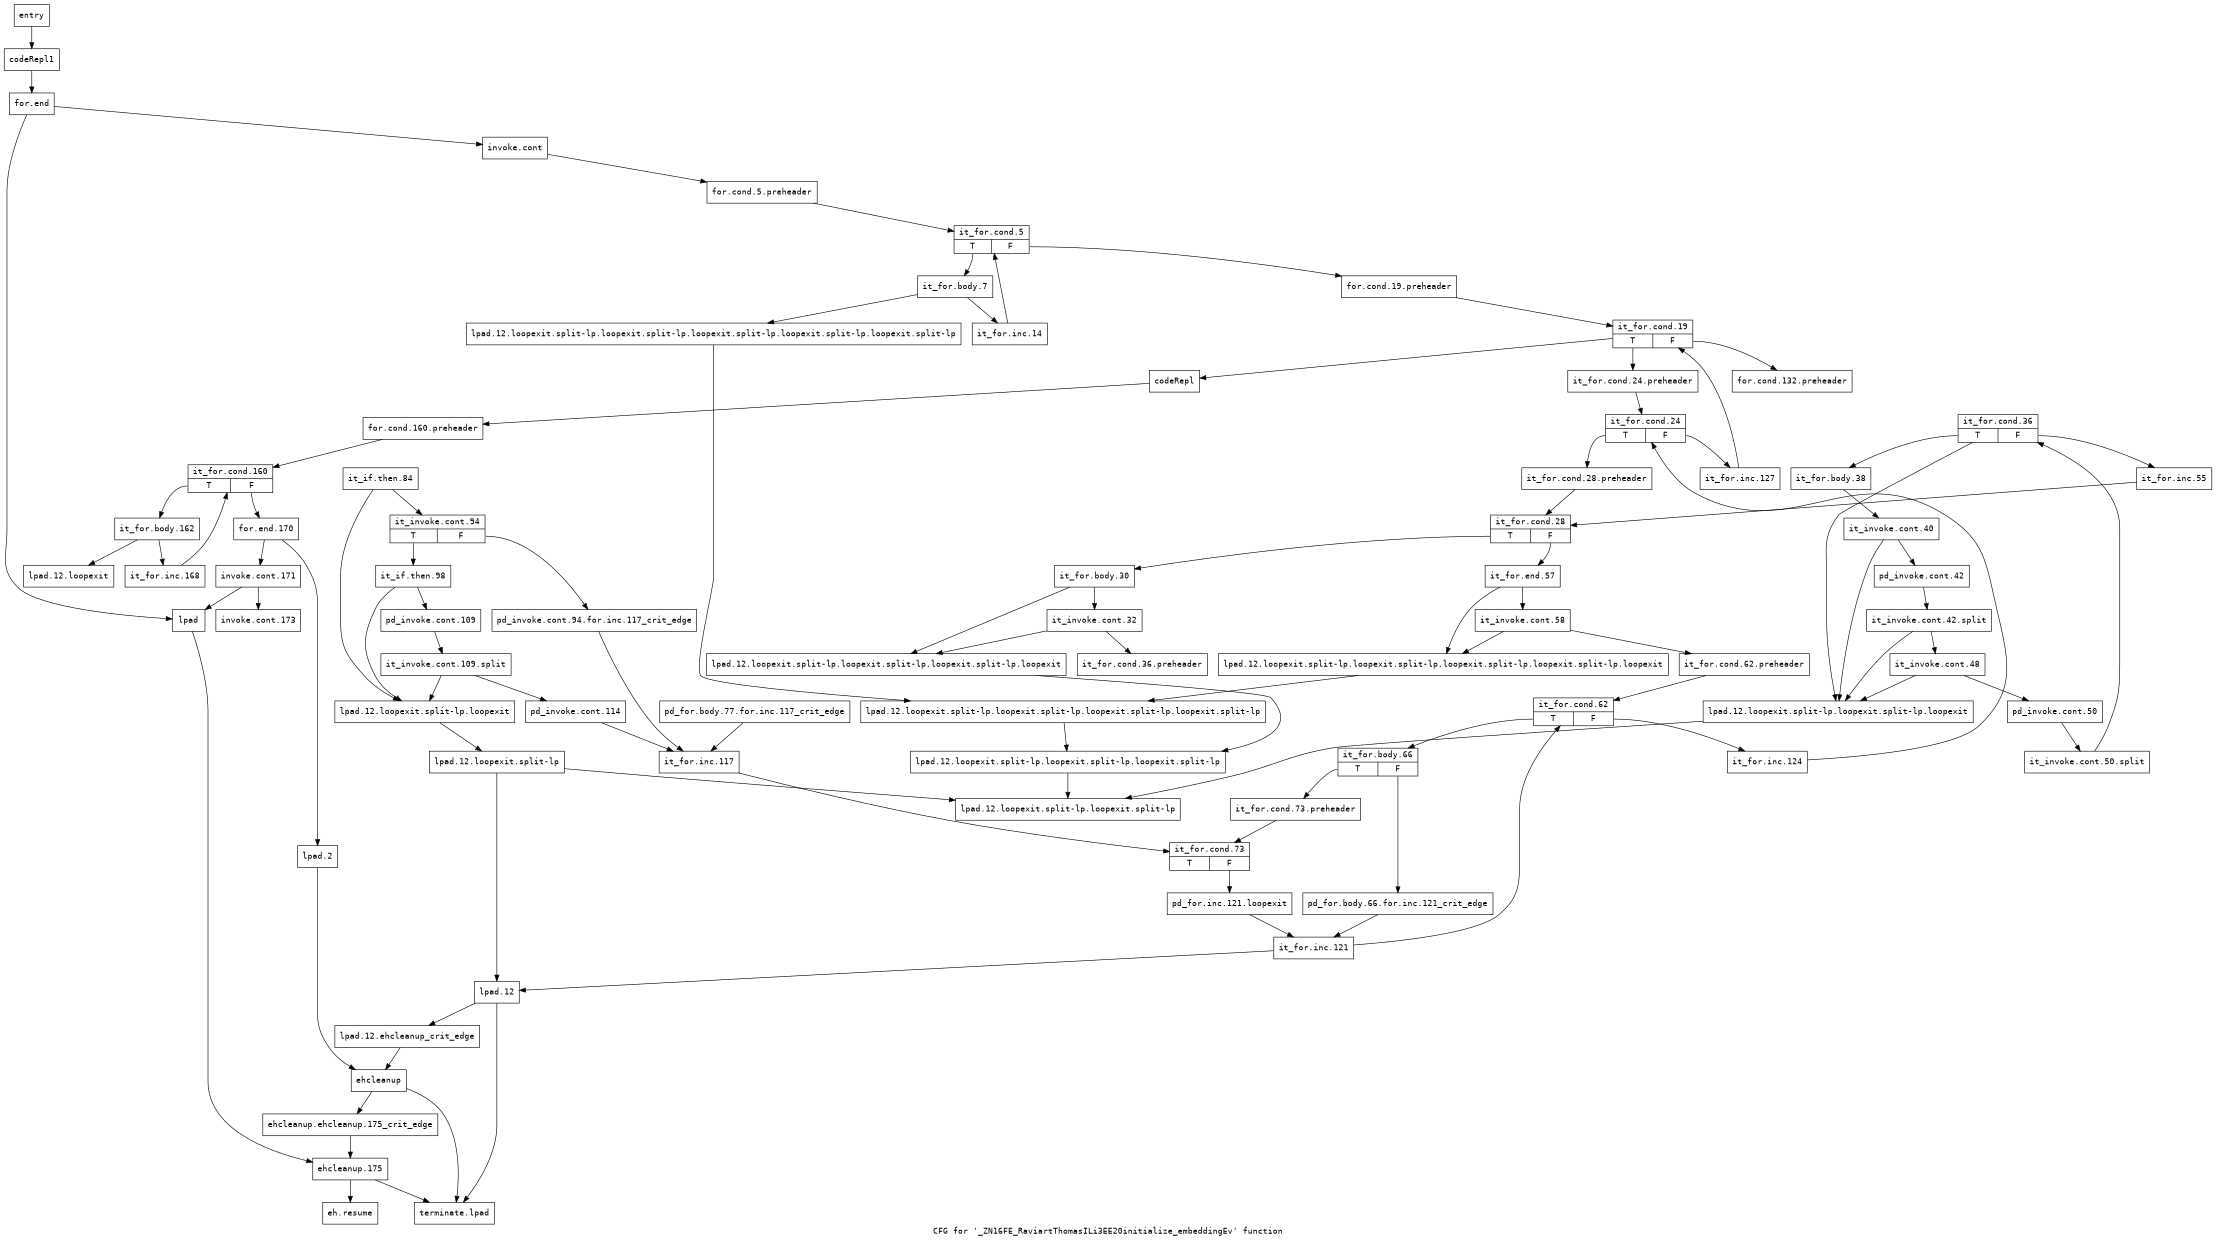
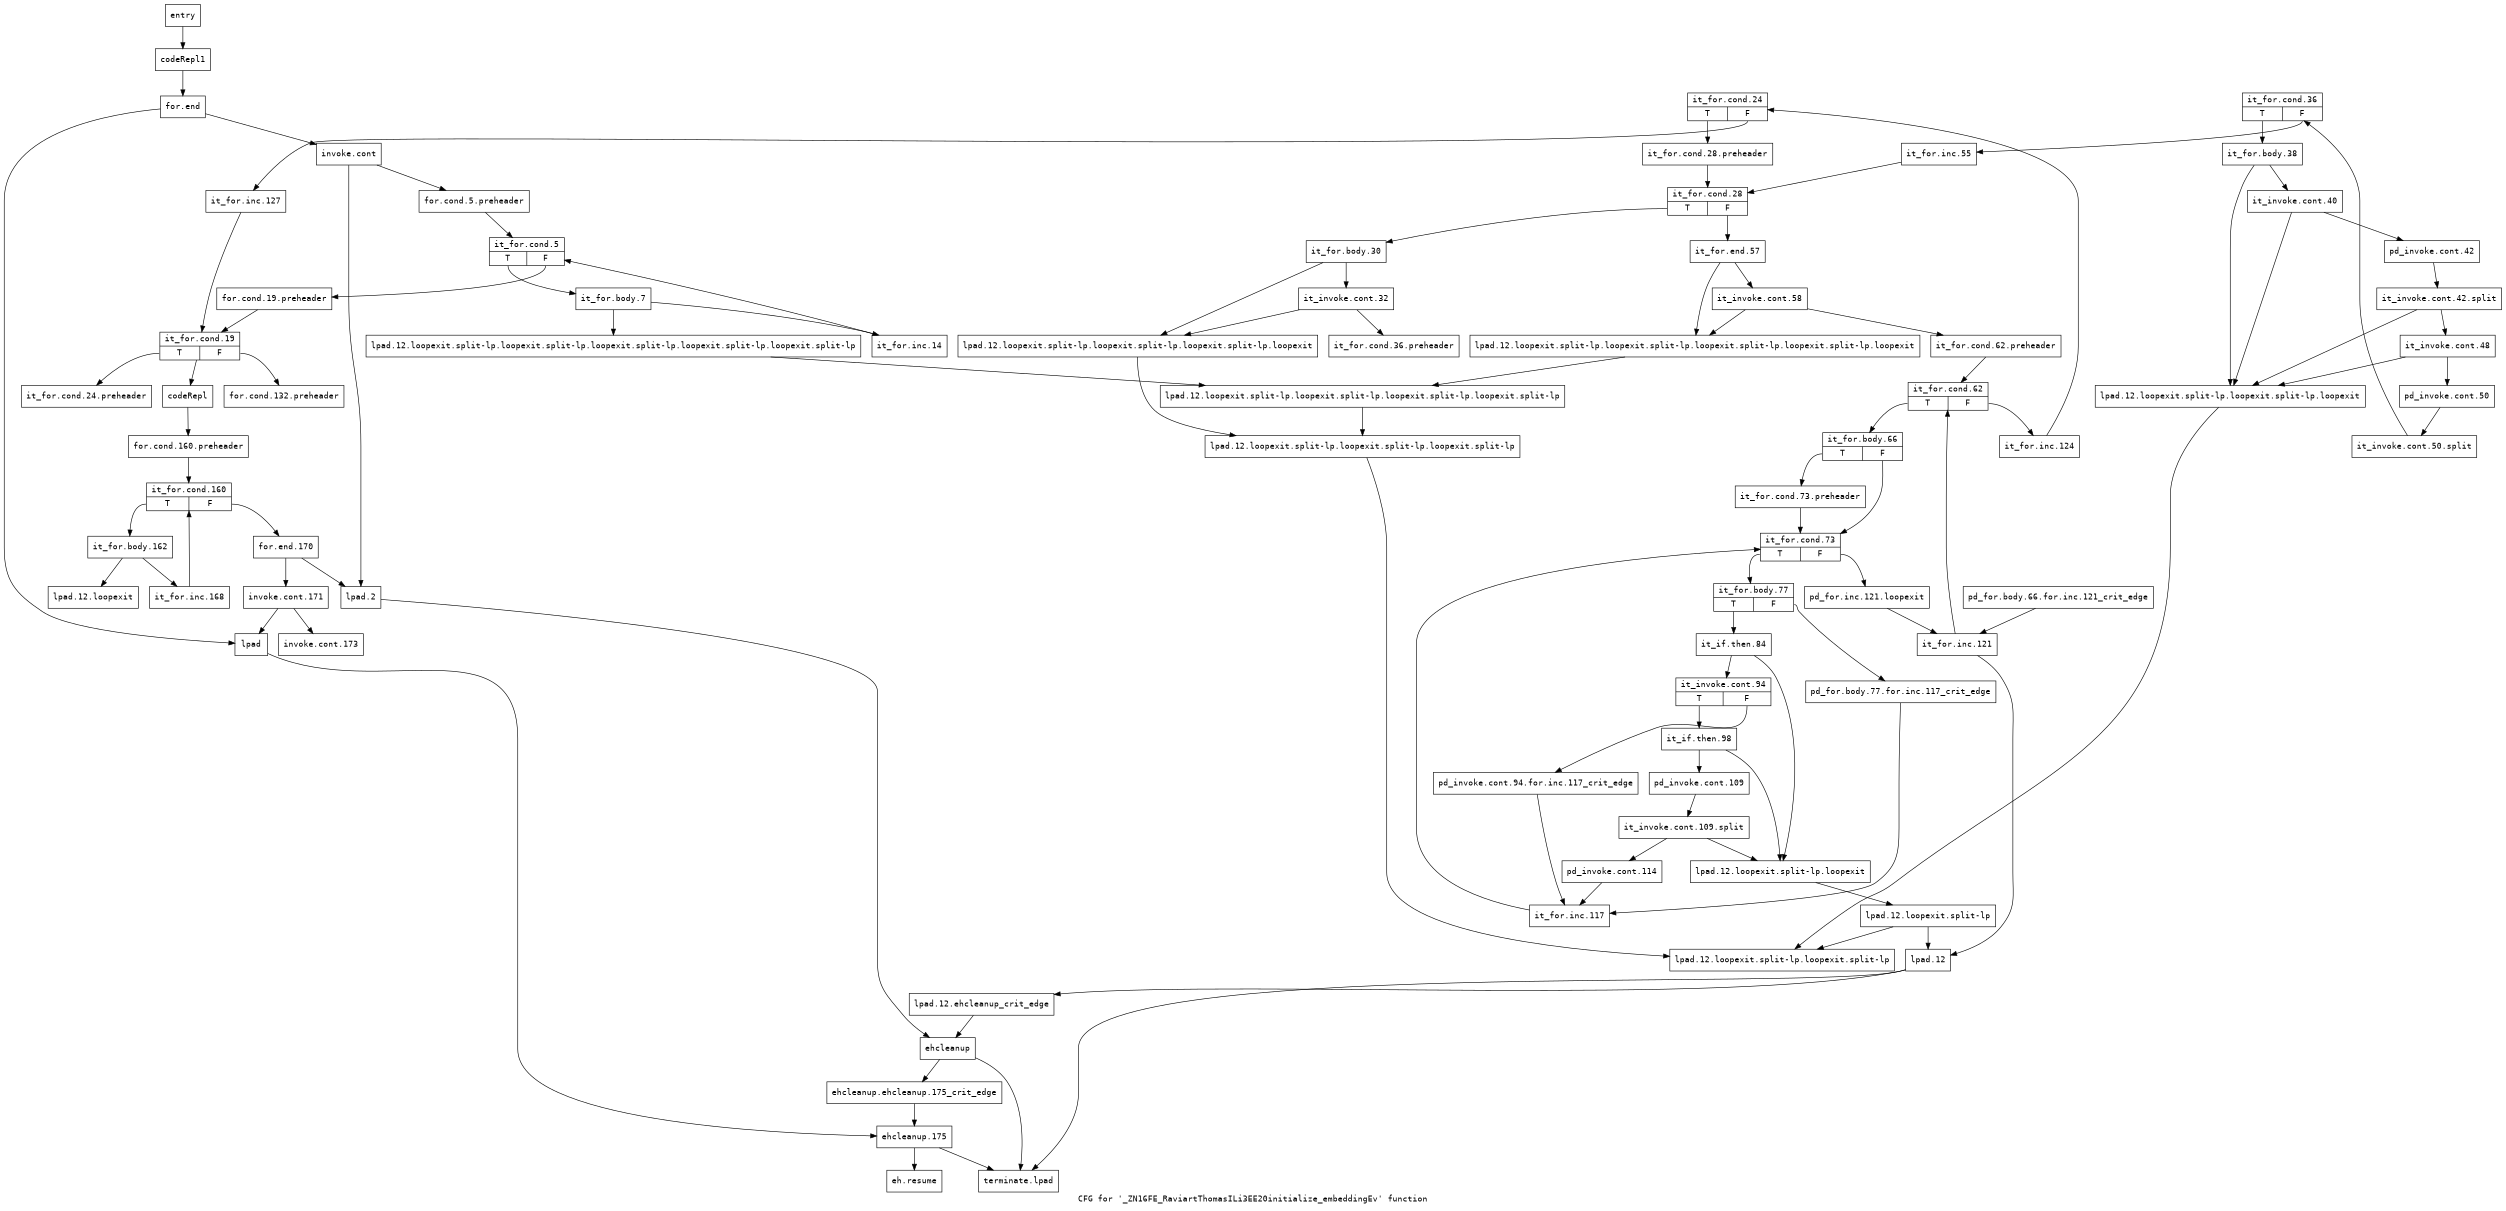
edge "invoke.cont" -> "lpad.2": added
edge "it_for.cond.24.preheader" -> "it_for.cond.24": removed
edge "it_for.cond.36" -> "lpad.12.loopexit.split-lp.loopexit.split-lp.loopexit": now "it_for.body.38" -> "lpad.12.loopexit.split-lp.loopexit.split-lp.loopexit"
node "it_for.body.77": added
edge "it_for.body.66" -> "pd_for.body.66.for.inc.121_crit_edge": now "it_for.body.66" -> "it_for.cond.73"
